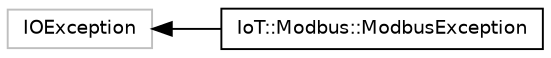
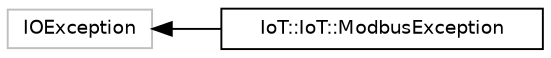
node "IoT::Modbus::ModbusException": label "IoT::Modbus::ModbusException" -> "IoT::IoT::ModbusException"
